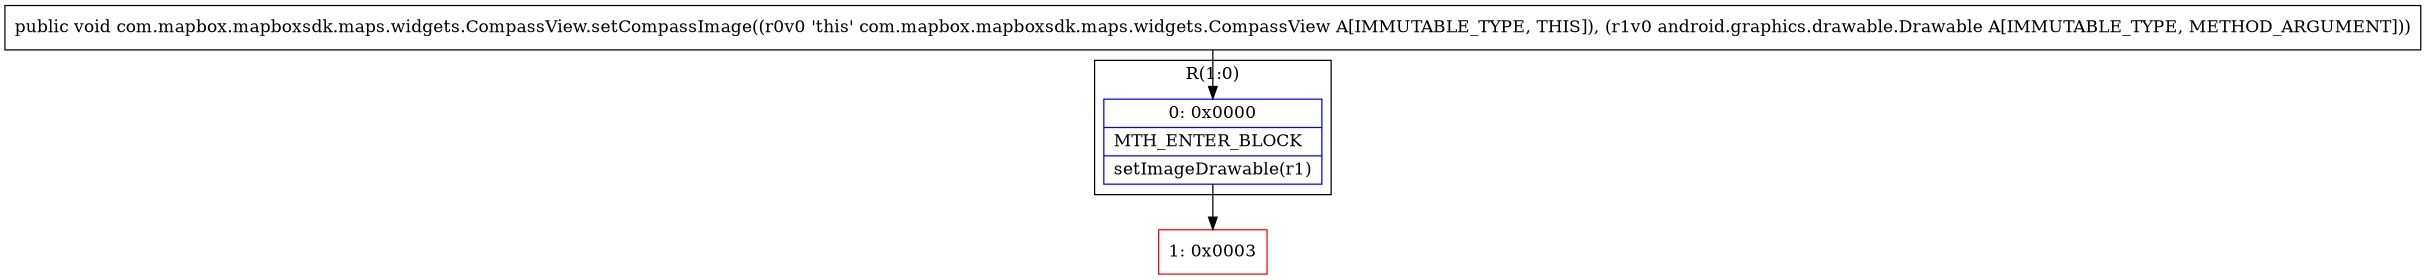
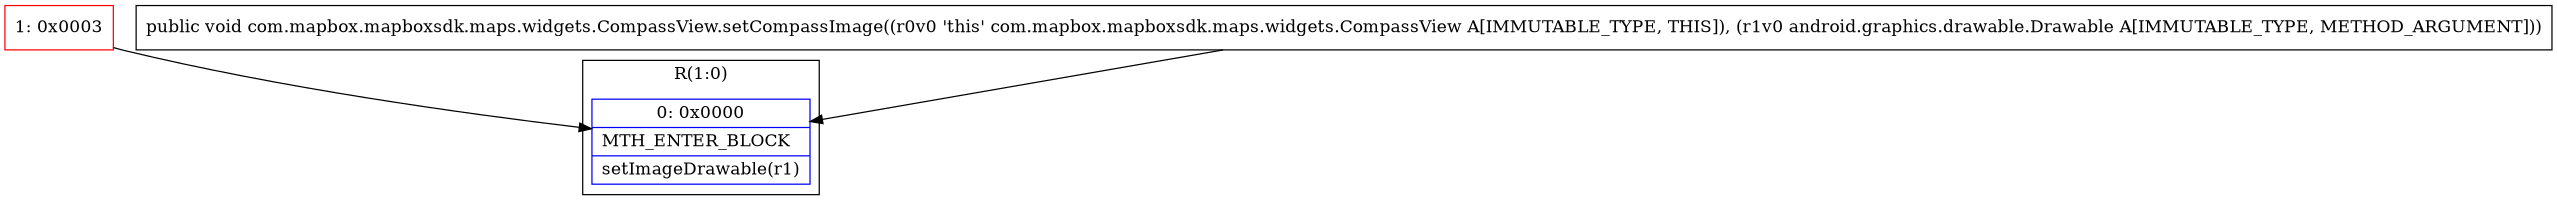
edge "0: 0x0000" -> "1: 0x0003": reversed
